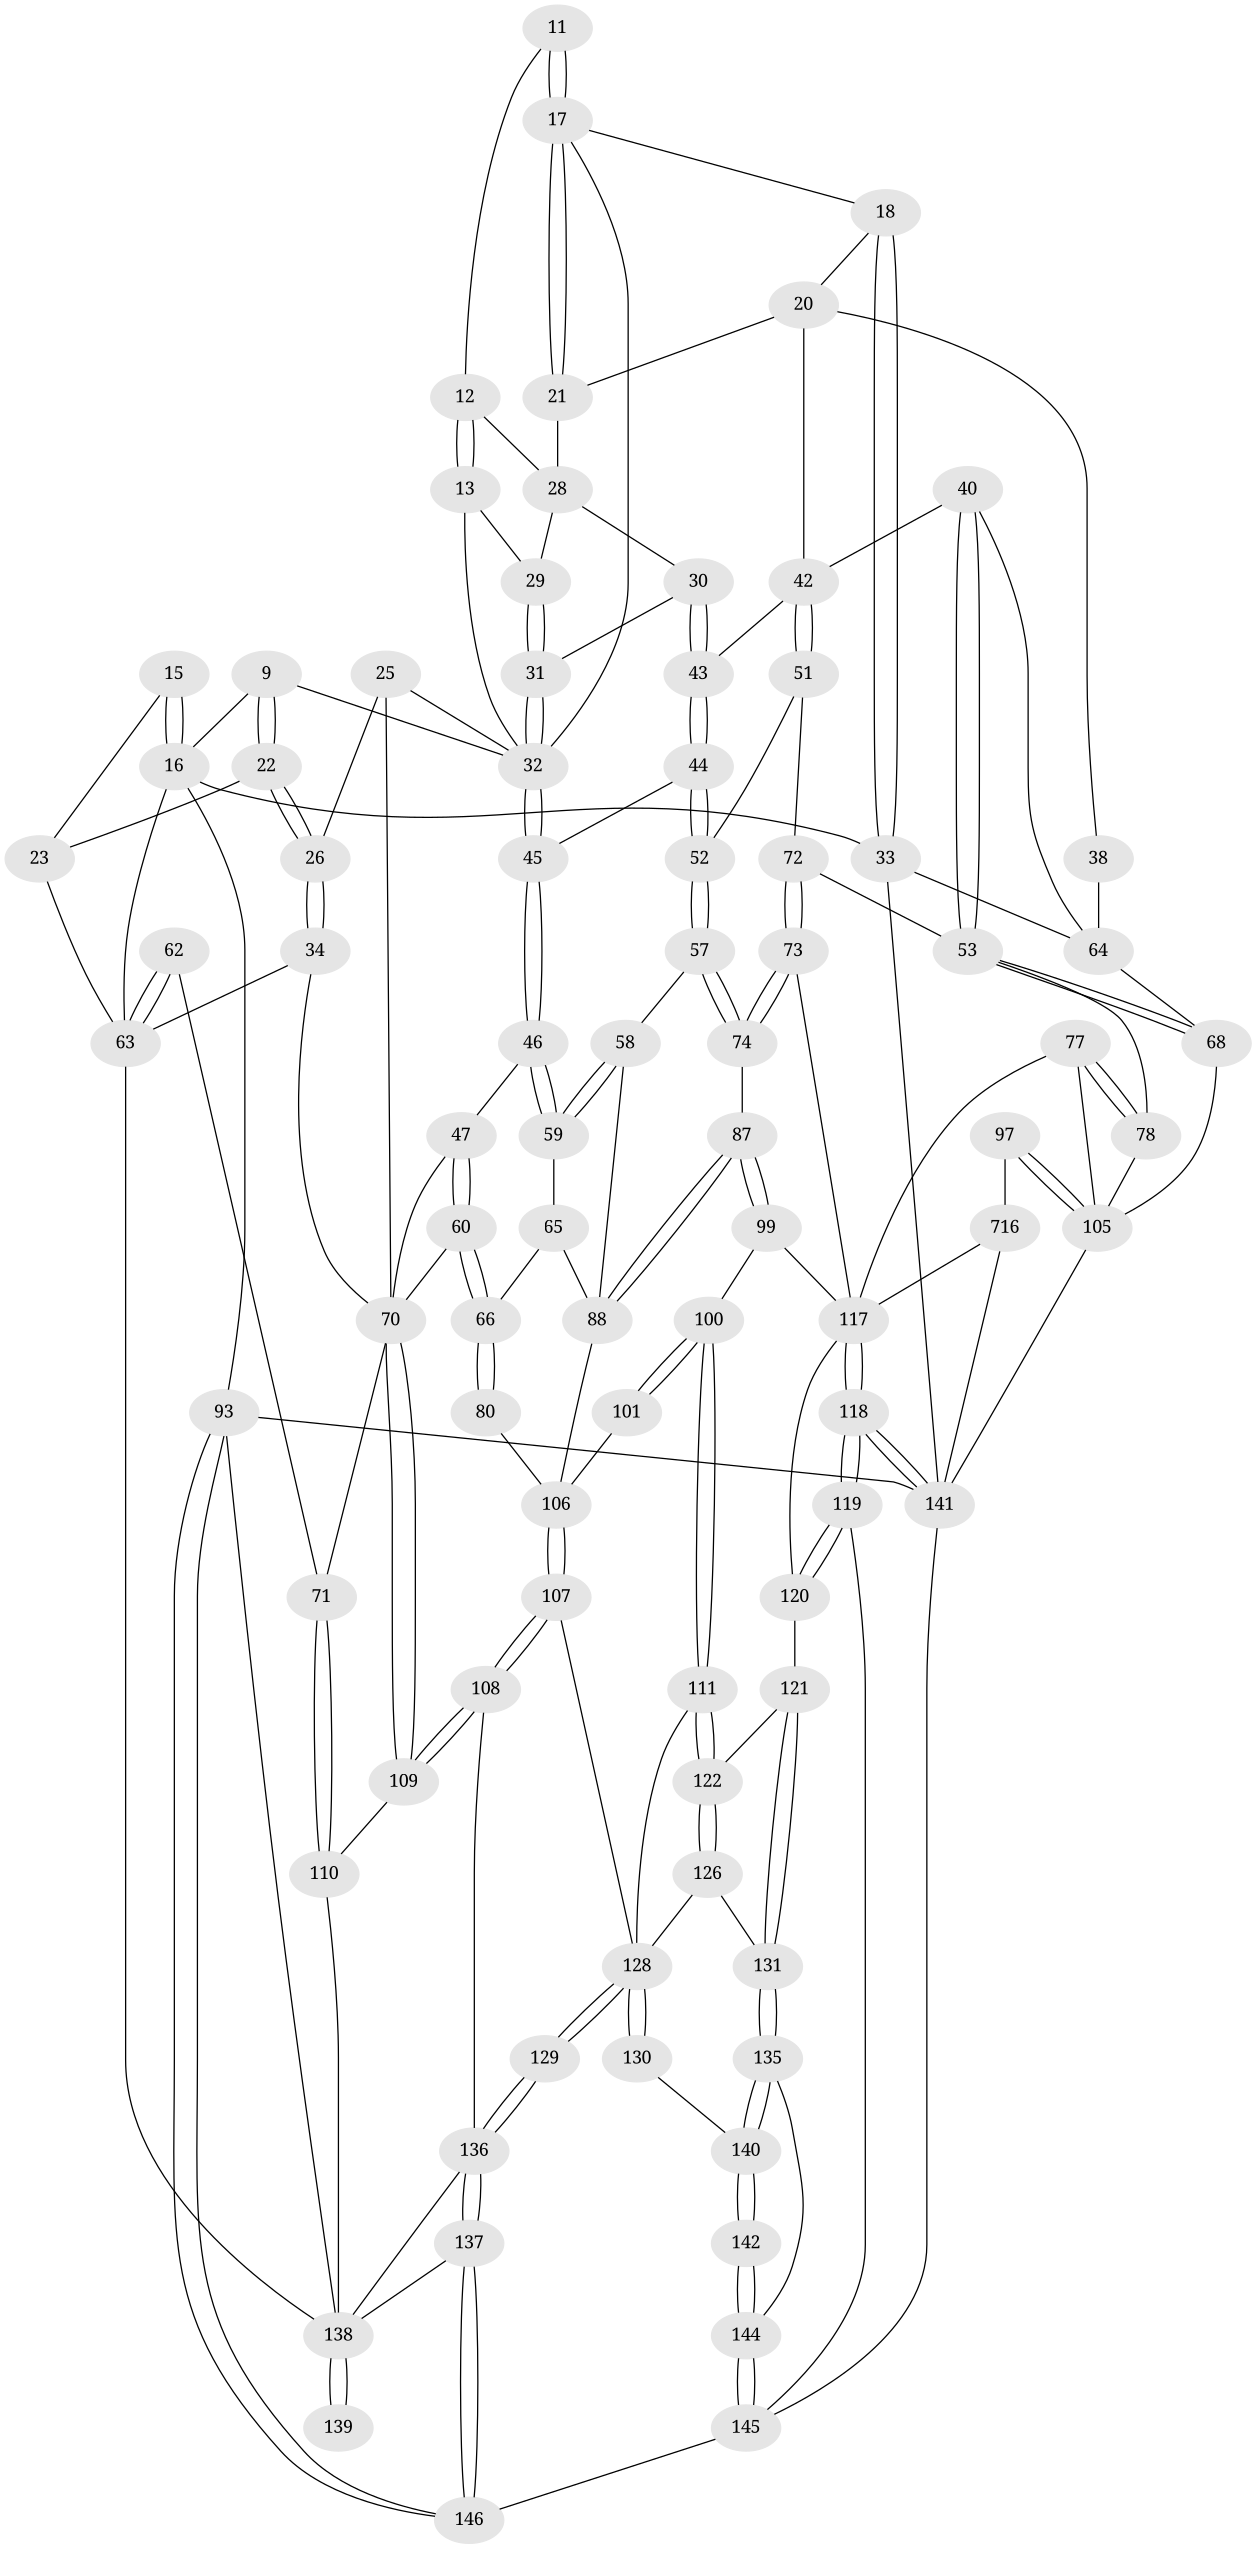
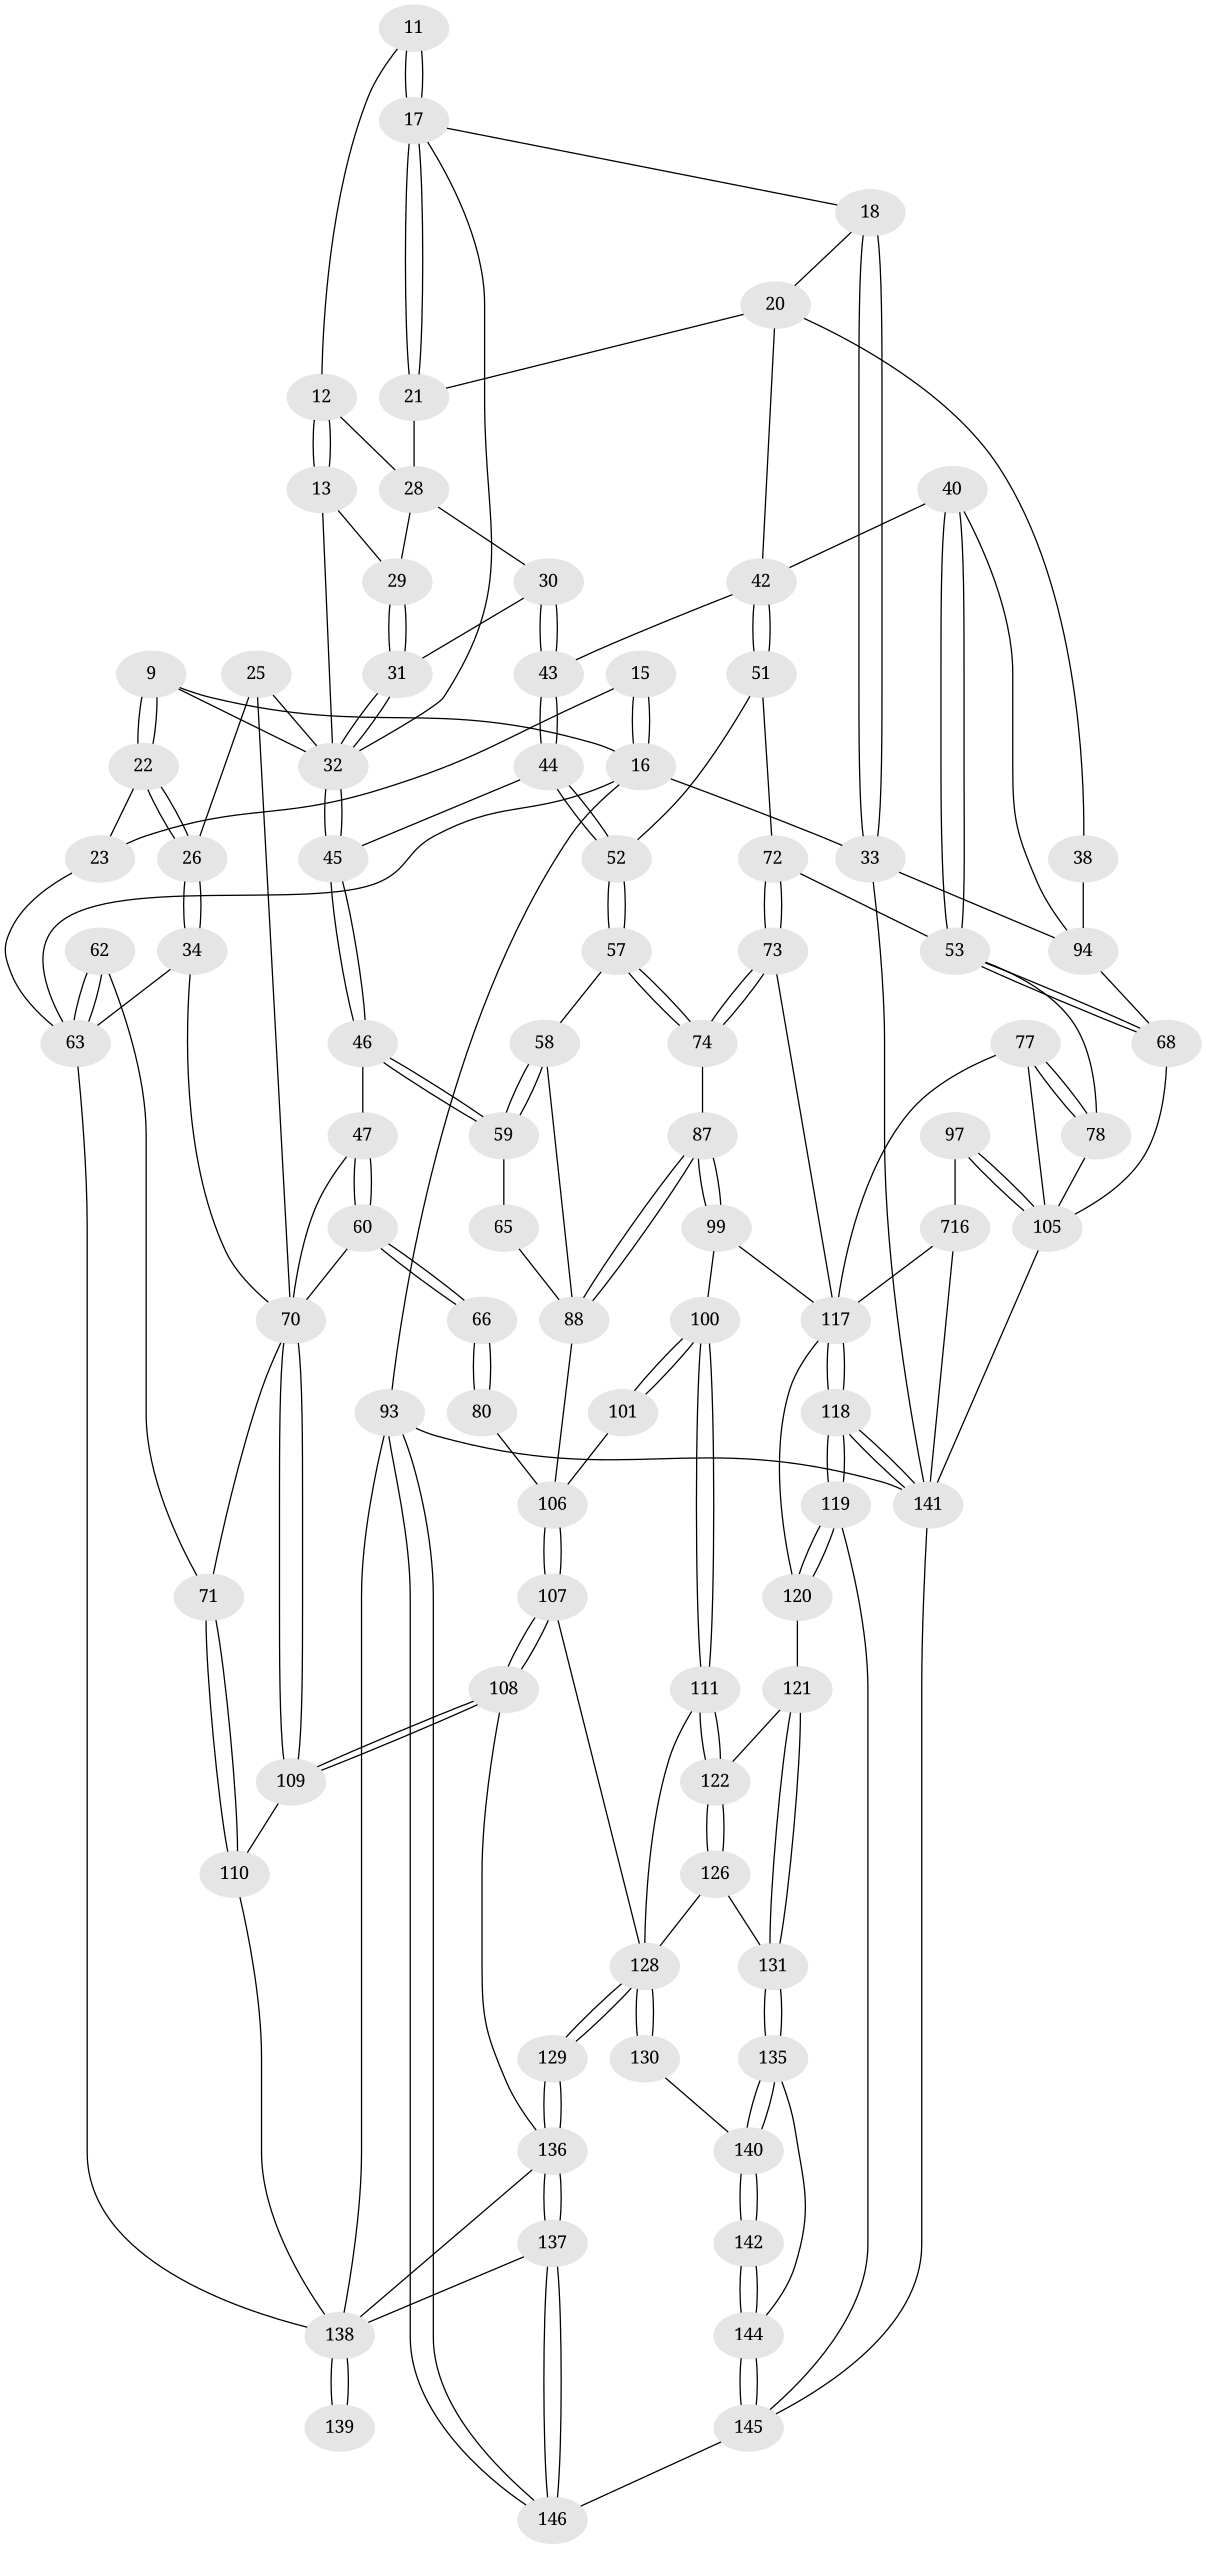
node "64": label "64" -> "94"
edge "65" -- "66": removed
